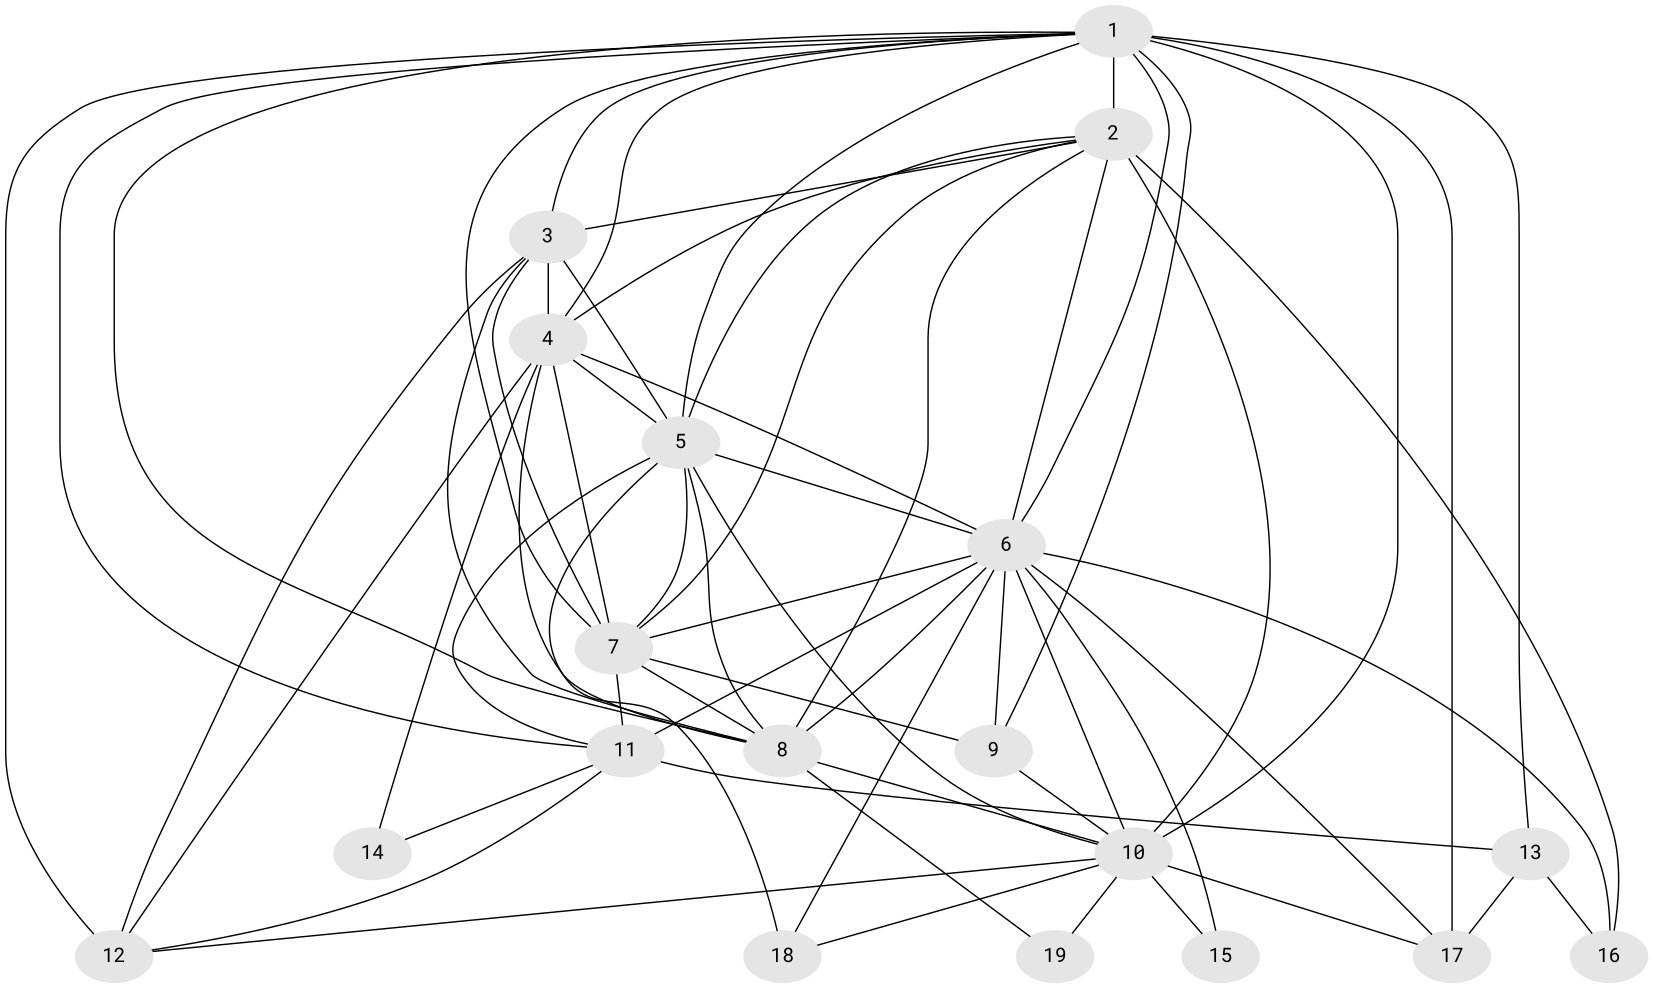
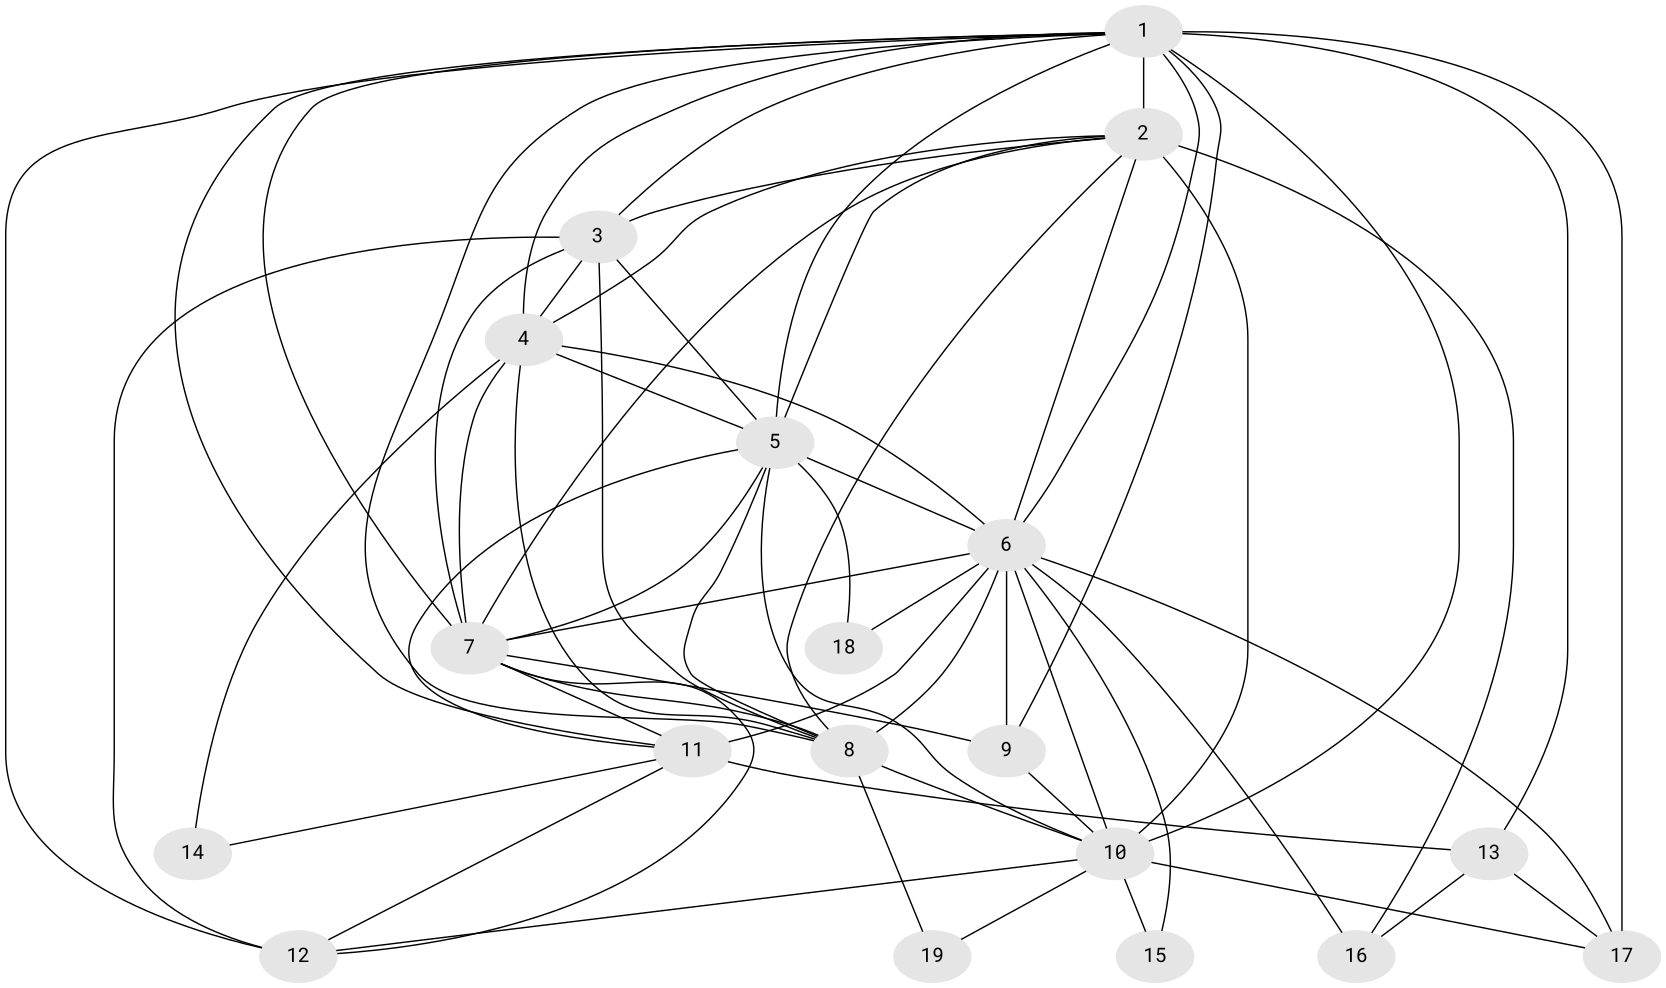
edge "4" -- "12": now "7" -- "12"
edge "10" -- "18": removed
